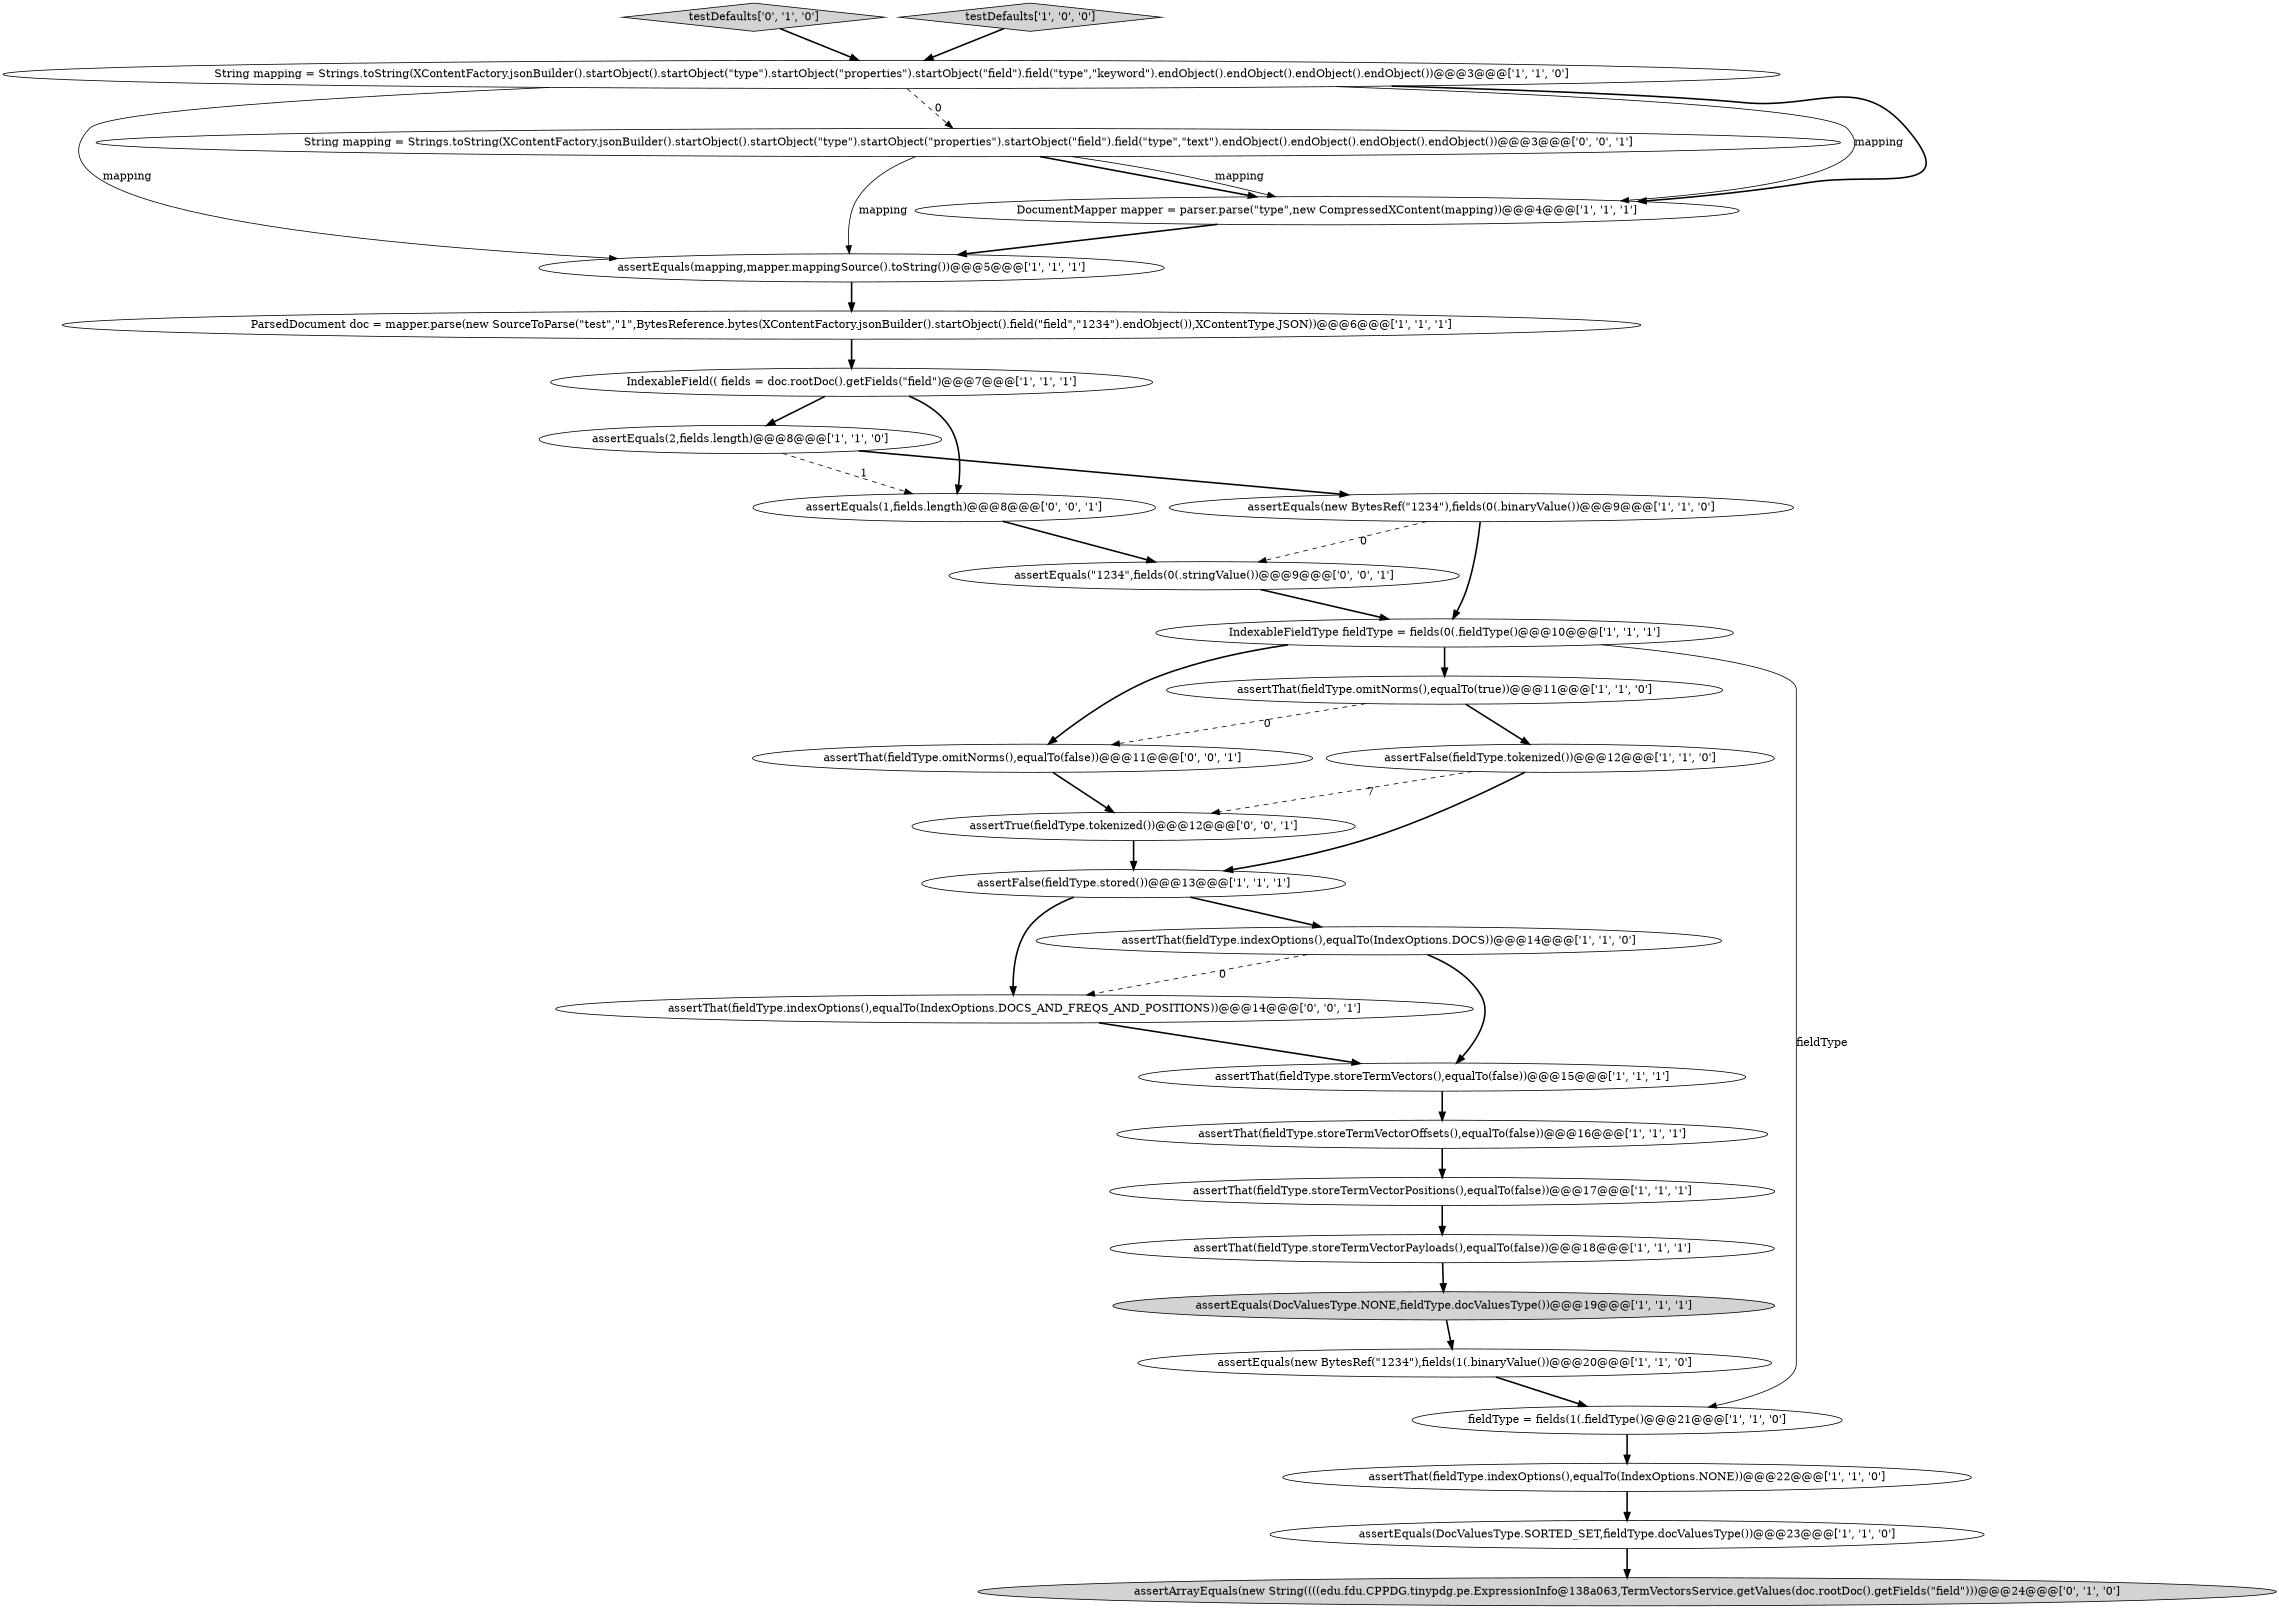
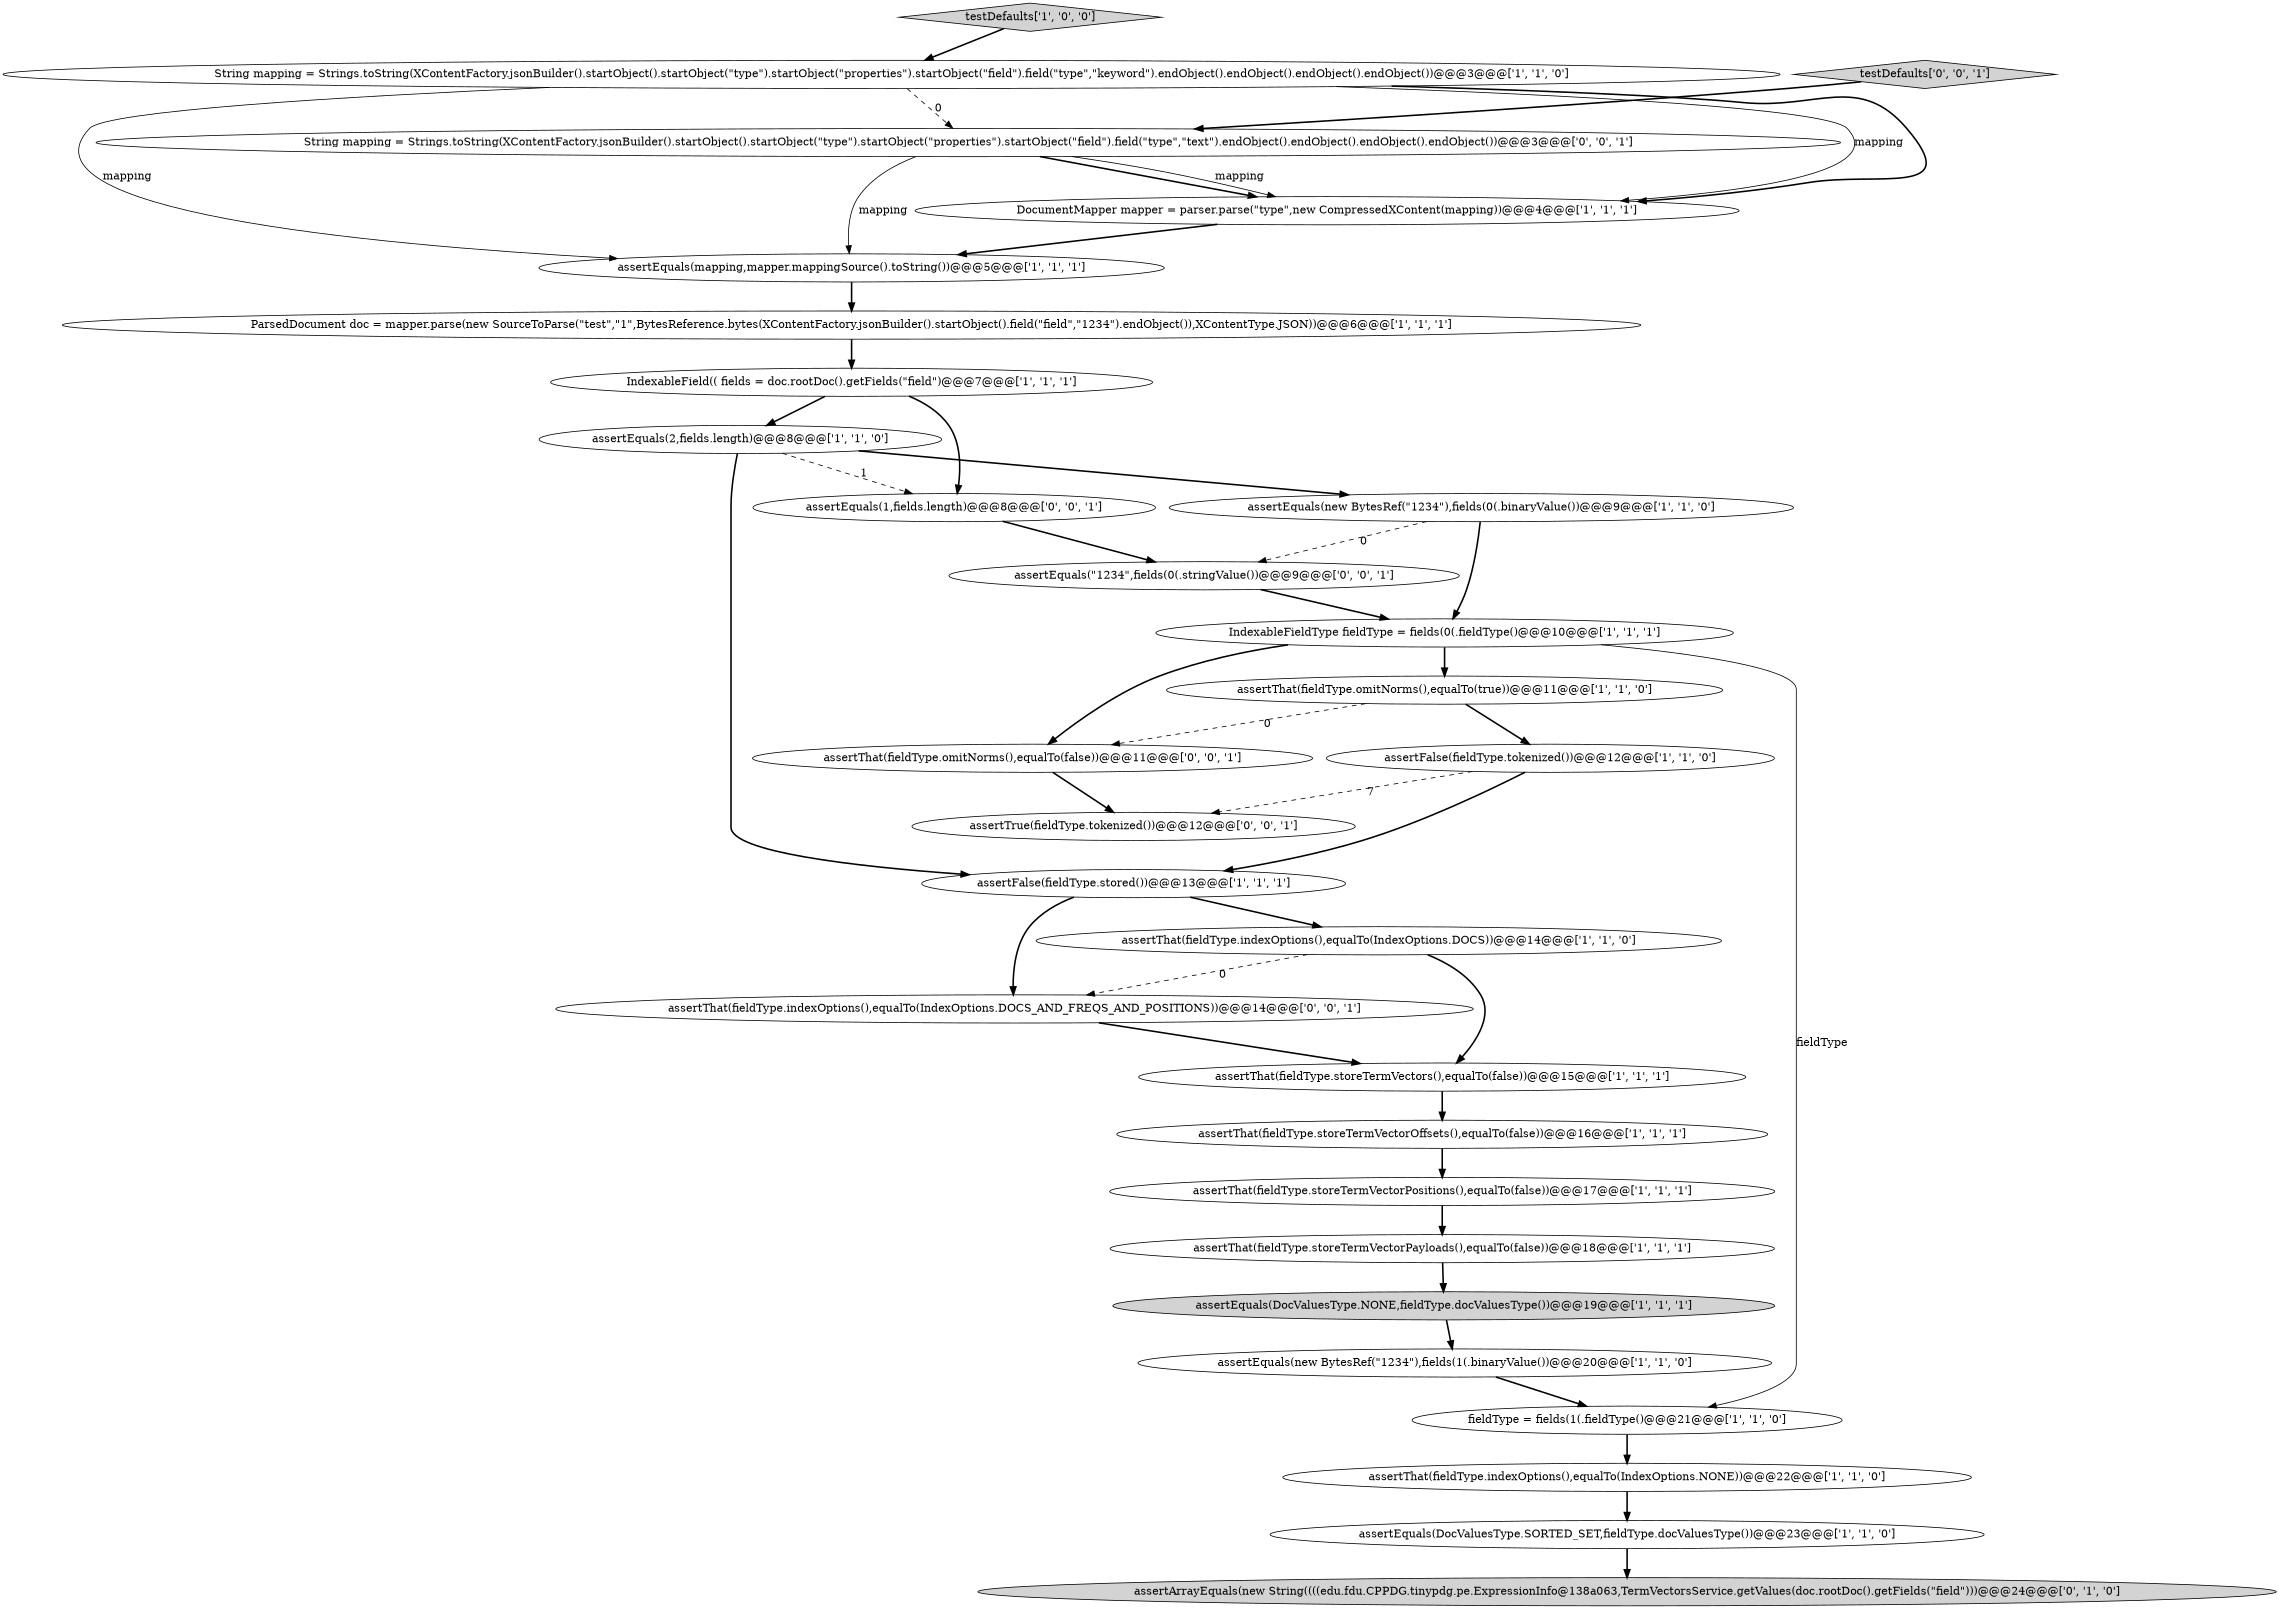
node "testDefaults['0', '1', '0']": removed
node "testDefaults['0', '0', '1']": added
edge "assertTrue(fieldType.tokenized())@@@12@@@['0', '0', '1']" -> "assertFalse(fieldType.stored())@@@13@@@['1', '1', '1']": now "assertEquals(2,fields.length)@@@8@@@['1', '1', '0']" -> "assertFalse(fieldType.stored())@@@13@@@['1', '1', '1']"
